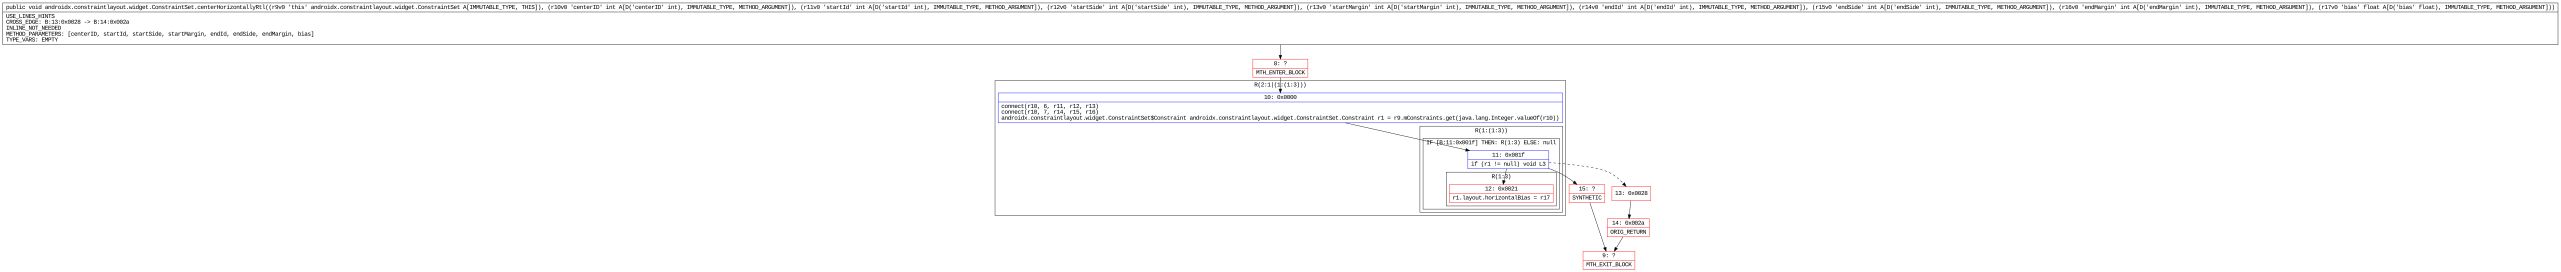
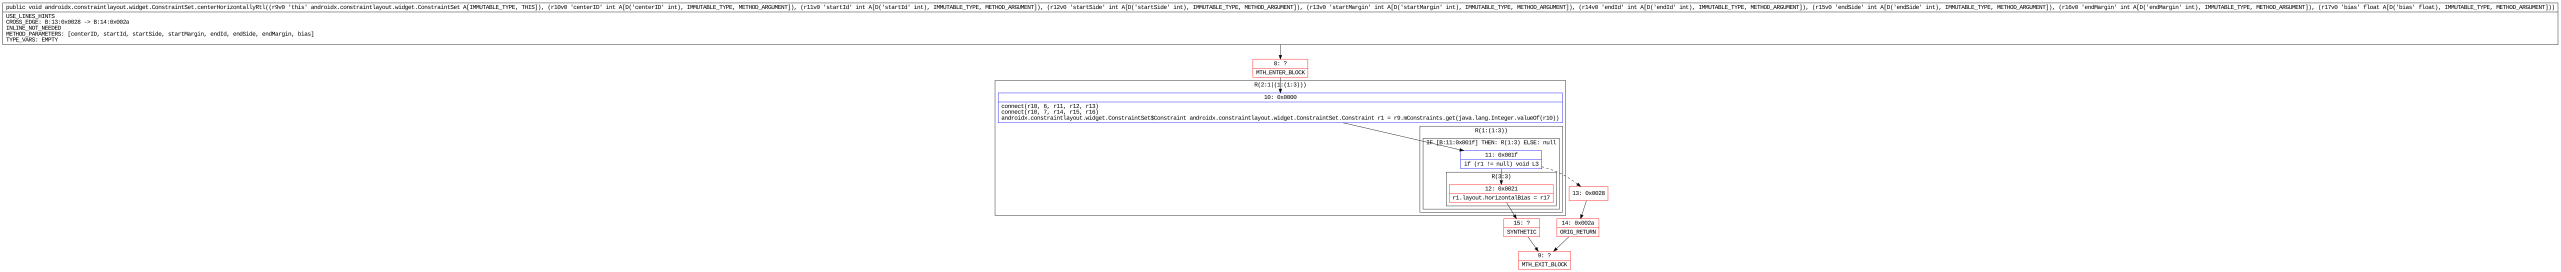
edge "11: 0x001f" -> "15: ?": now "12: 0x0021" -> "15: ?"
cluster "R(1:3)": label "R(1:3)" -> "R(3:3)"
